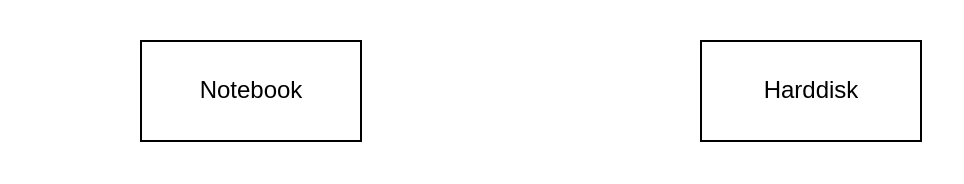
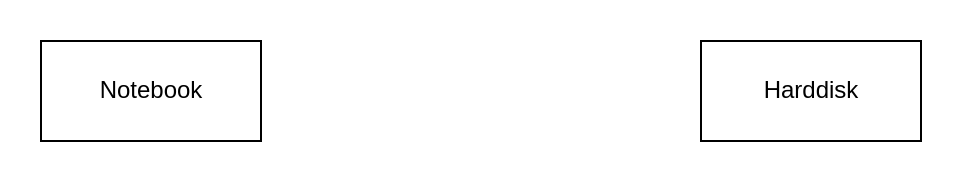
node "Notebook": moved (251, 91) -> (151, 91)
